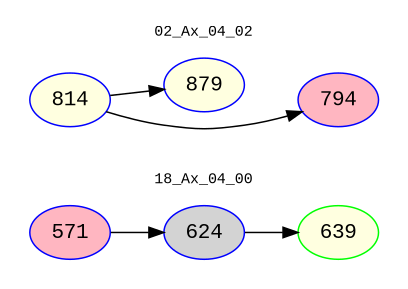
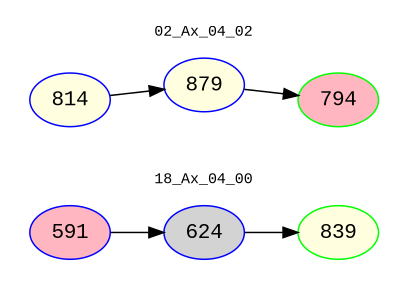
node "794": color blue -> green
edge "814" -> "794": now "879" -> "794"
node "571": label "571" -> "591"
node "639": label "639" -> "839"
